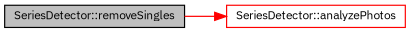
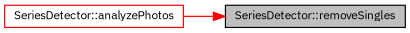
edge "SeriesDetector::removeSingles" -> "SeriesDetector::analyzePhotos": reversed
